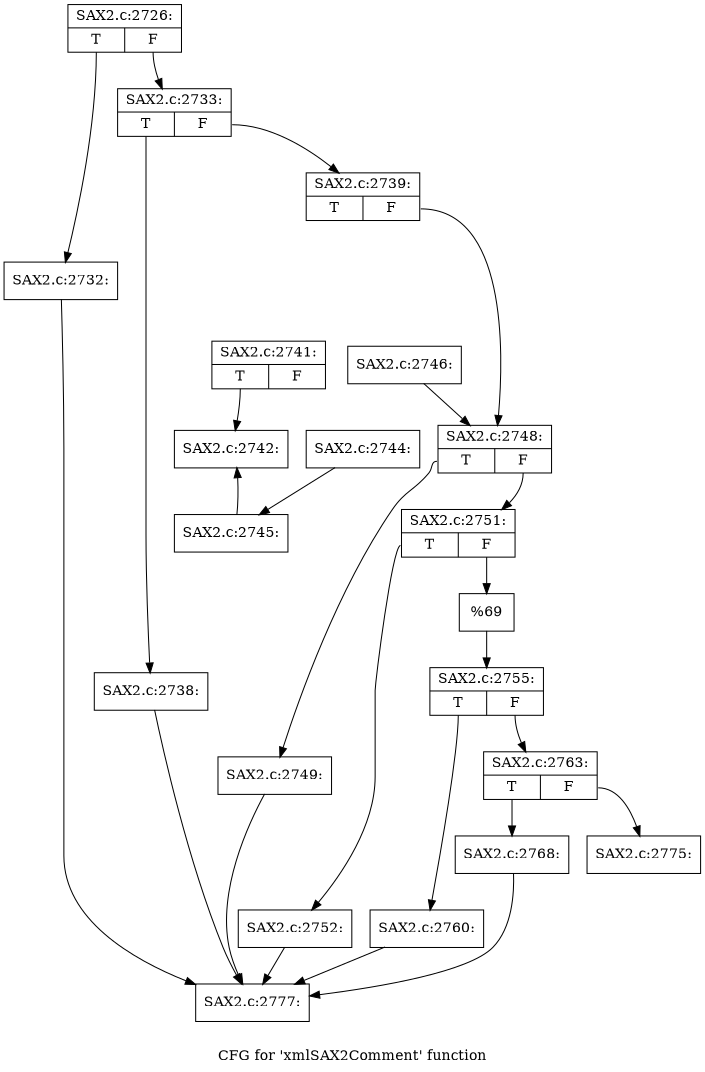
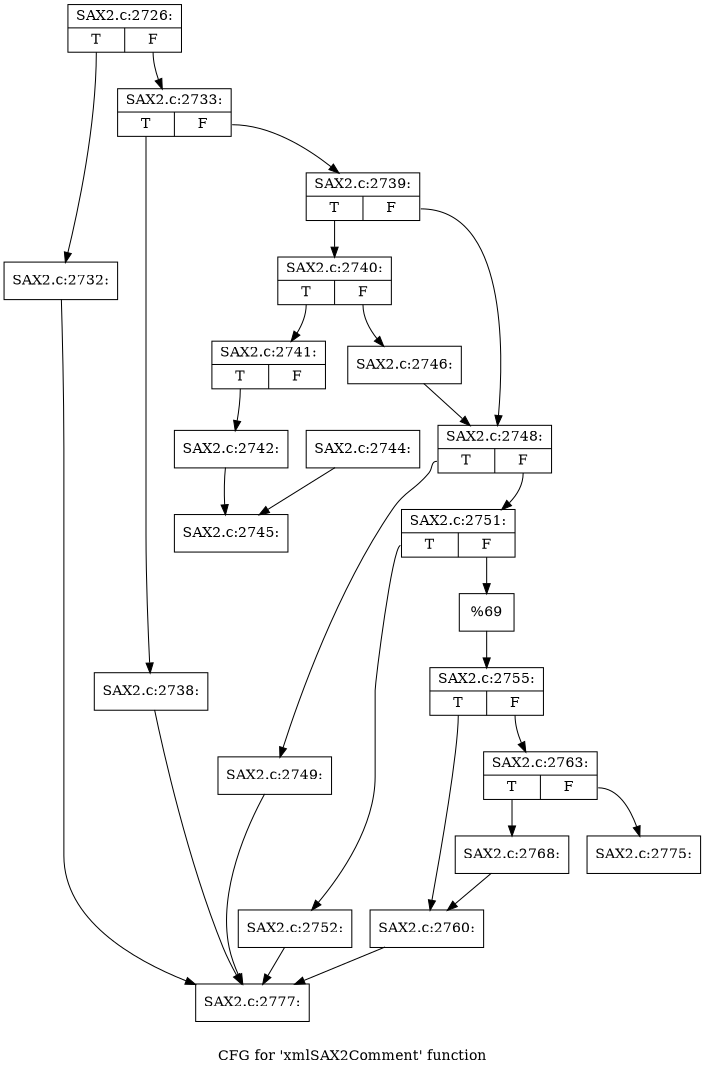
node "SAX2.c:2740:": added
edge "SAX2.c:2745:" -> "SAX2.c:2742:": reversed
edge "SAX2.c:2768:" -> "SAX2.c:2777:": now "SAX2.c:2768:" -> "SAX2.c:2760:"
